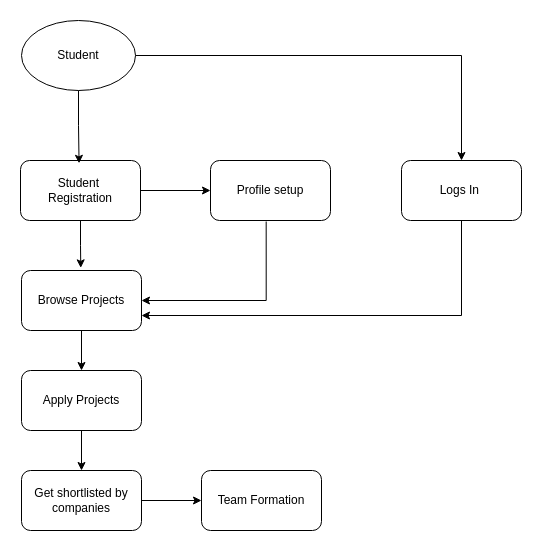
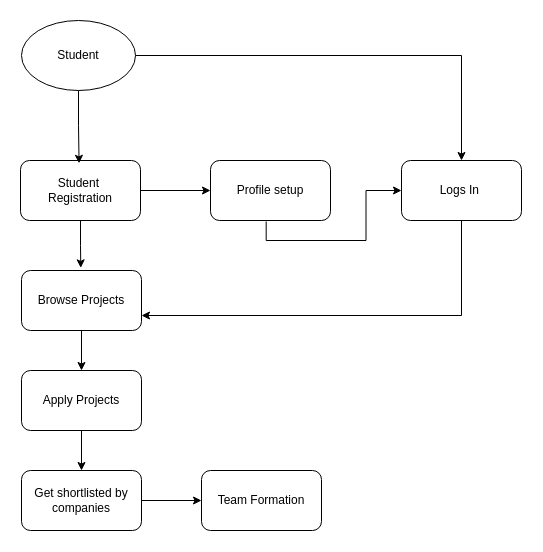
edge "Profile setup" -> "Browse Projects": now "Profile setup" -> "Logs In"
